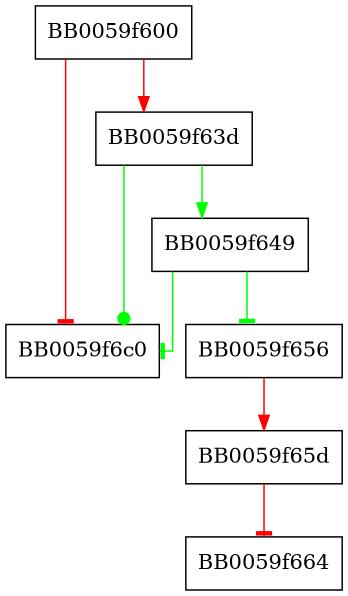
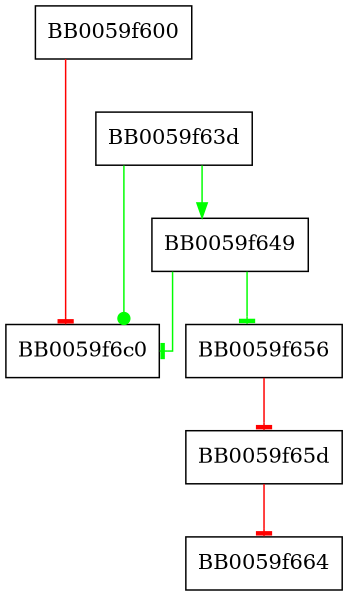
edge "BB0059f600" -> "BB0059f63d": removed
edge "BB0059f656" -> "BB0059f65d": arrowhead normal -> tee
